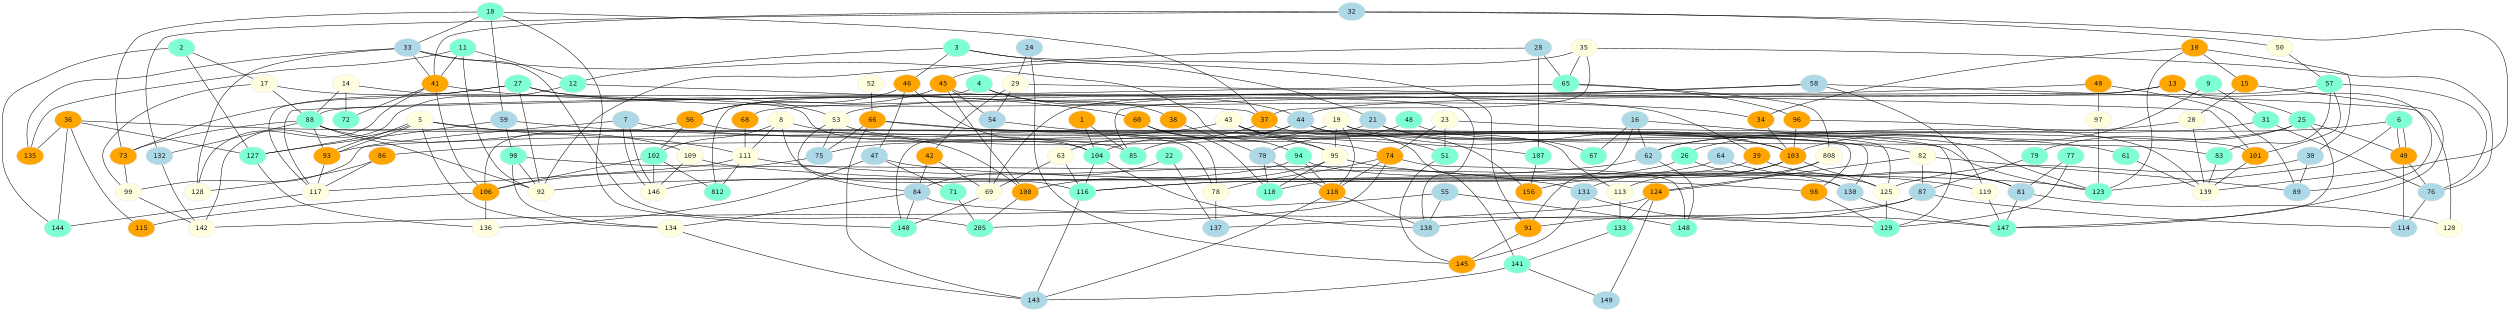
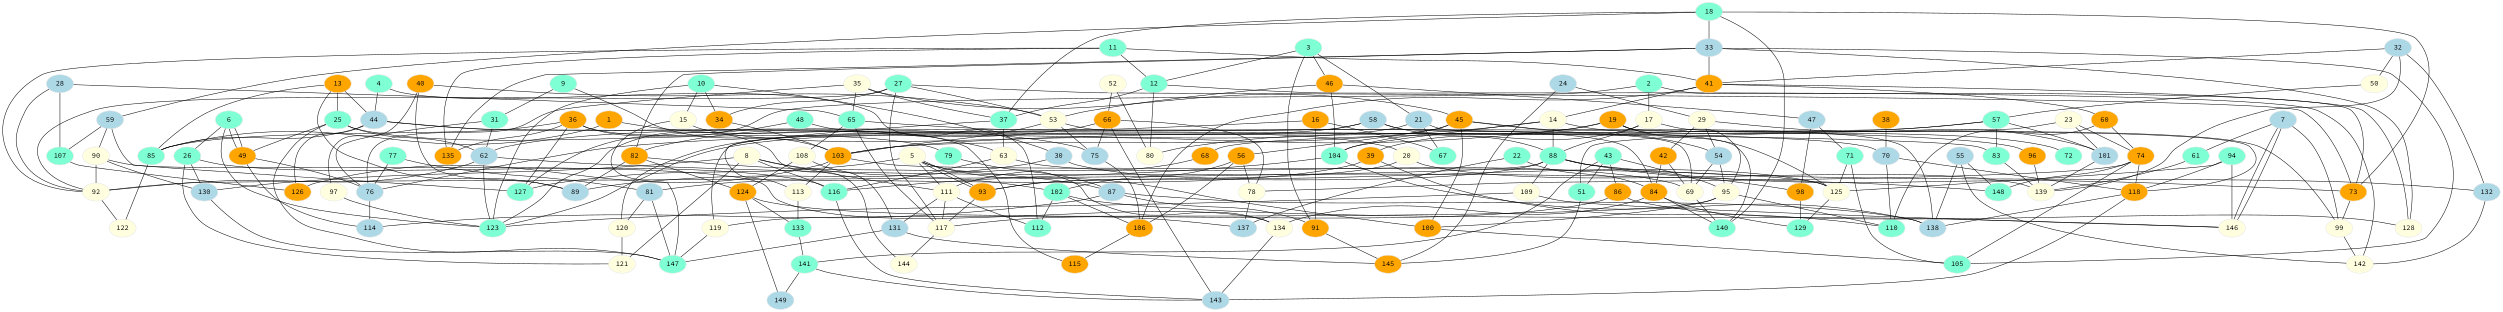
node "10": fillcolor orange -> aquamarine
edge "33" -- "94": now "33" -- "82"
node "15": fillcolor orange -> lightyellow
edge "2" -- "144": now "2" -- "73"
edge "41" -- "72": now "41" -- "14"
edge "46" -- "56": now "46" -- "53"
edge "4" -- "38": removed
node "43": fillcolor lightyellow -> aquamarine
node "37": fillcolor orange -> aquamarine
node "19": fillcolor lightyellow -> orange
node "16": fillcolor lightblue -> orange
edge "1" -- "104": now "1" -- "63"
edge "96" -- "103": now "45" -- "103"
edge "16" -- "129": removed
node "90": fillcolor aquamarine -> lightyellow
node "80": added
node "64": removed
node "808": label "808" -> "108"
node "82": fillcolor lightyellow -> orange
node "101": fillcolor orange -> lightblue
edge "71" -- "125": added
edge "62" -- "123": added
node "812": label "812" -> "112"
node "84": fillcolor lightblue -> orange
node "156": label "156" -> "126"
edge "77" -- "129": now "77" -- "76"
node "144": fillcolor aquamarine -> lightyellow
node "122": added
node "136": removed
node "205": label "205" -> "105"
node "121": added
